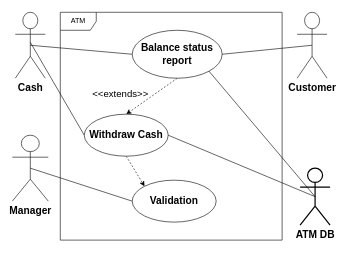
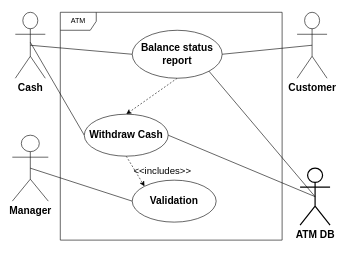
node "<<extends>>": removed
node "<<includes>>": added
